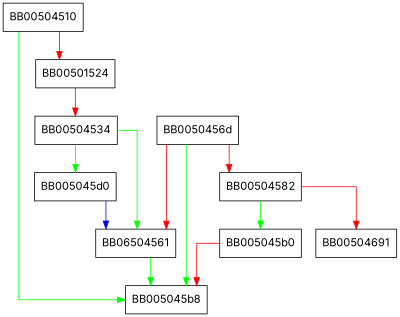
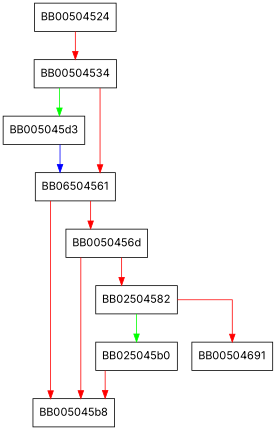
node "BB00504510": removed
node "BB00501524": label "BB00501524" -> "BB00504524"
edge "BB00504534" -> "BB06504561": color green -> red
edge "BB0050456d" -> "BB06504561": reversed
node "BB005045d0": label "BB005045d0" -> "BB005045d3"
node "BB00504582": label "BB00504582" -> "BB02504582"
edge "BB0050456d" -> "BB005045b8": color green -> red
node "BB005045b0": label "BB005045b0" -> "BB025045b0"
edge "BB06504561" -> "BB005045b8": color green -> red
